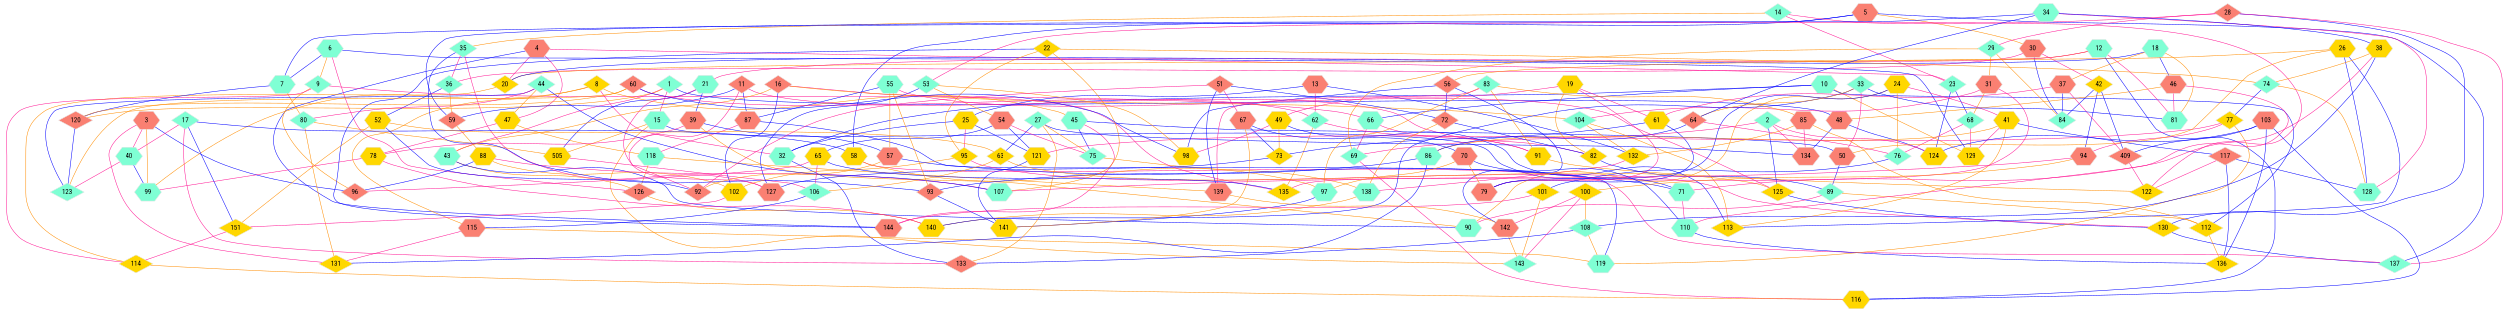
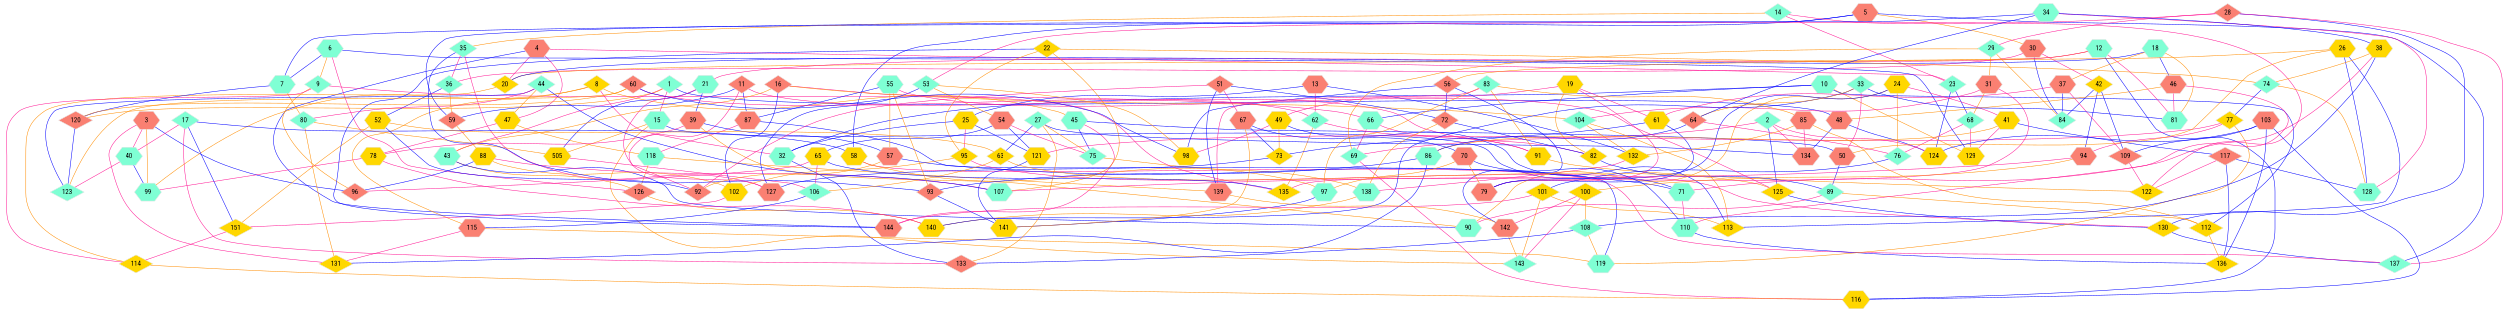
node "409": label "409" -> "109"
edge "41" -- "113": now "101" -- "113"
